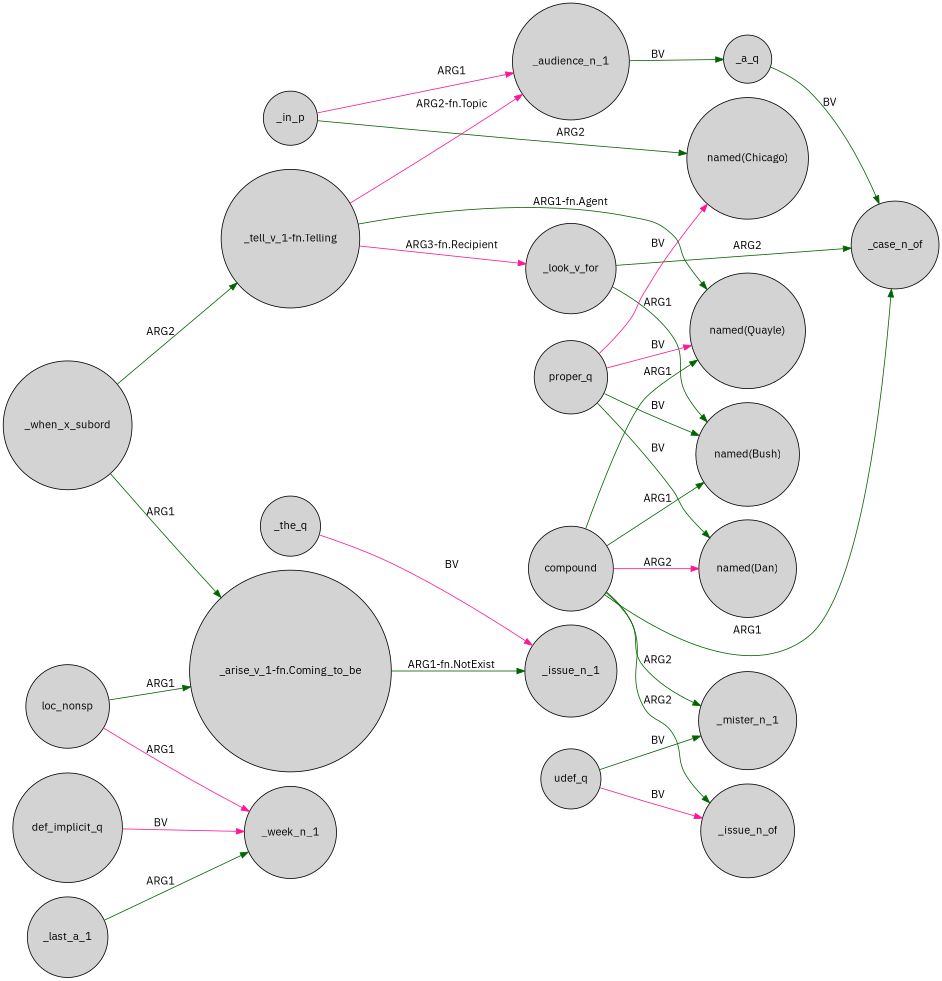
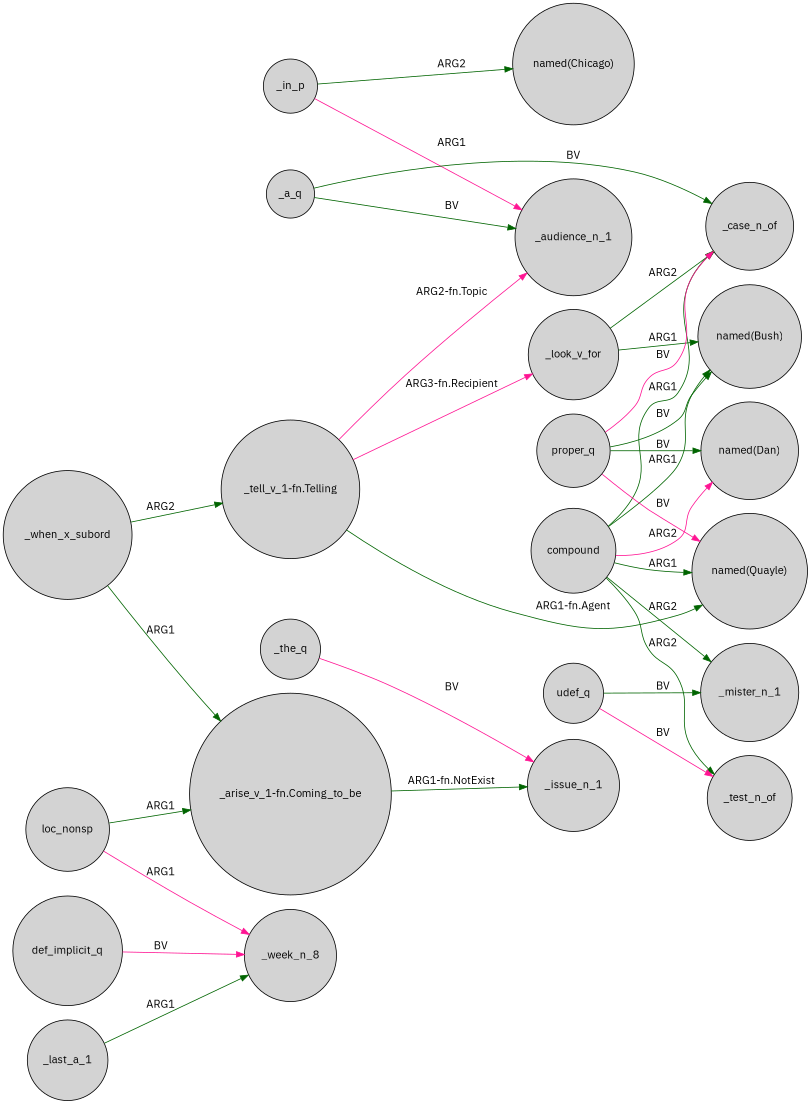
edge "_audience_n_1" -> "_a_q": reversed
edge "proper_q" -> "named(Chicago)": now "proper_q" -> "_case_n_of"
node "_issue_n_of": label "_issue_n_of" -> "_test_n_of"
node "_week_n_1": label "_week_n_1" -> "_week_n_8"
